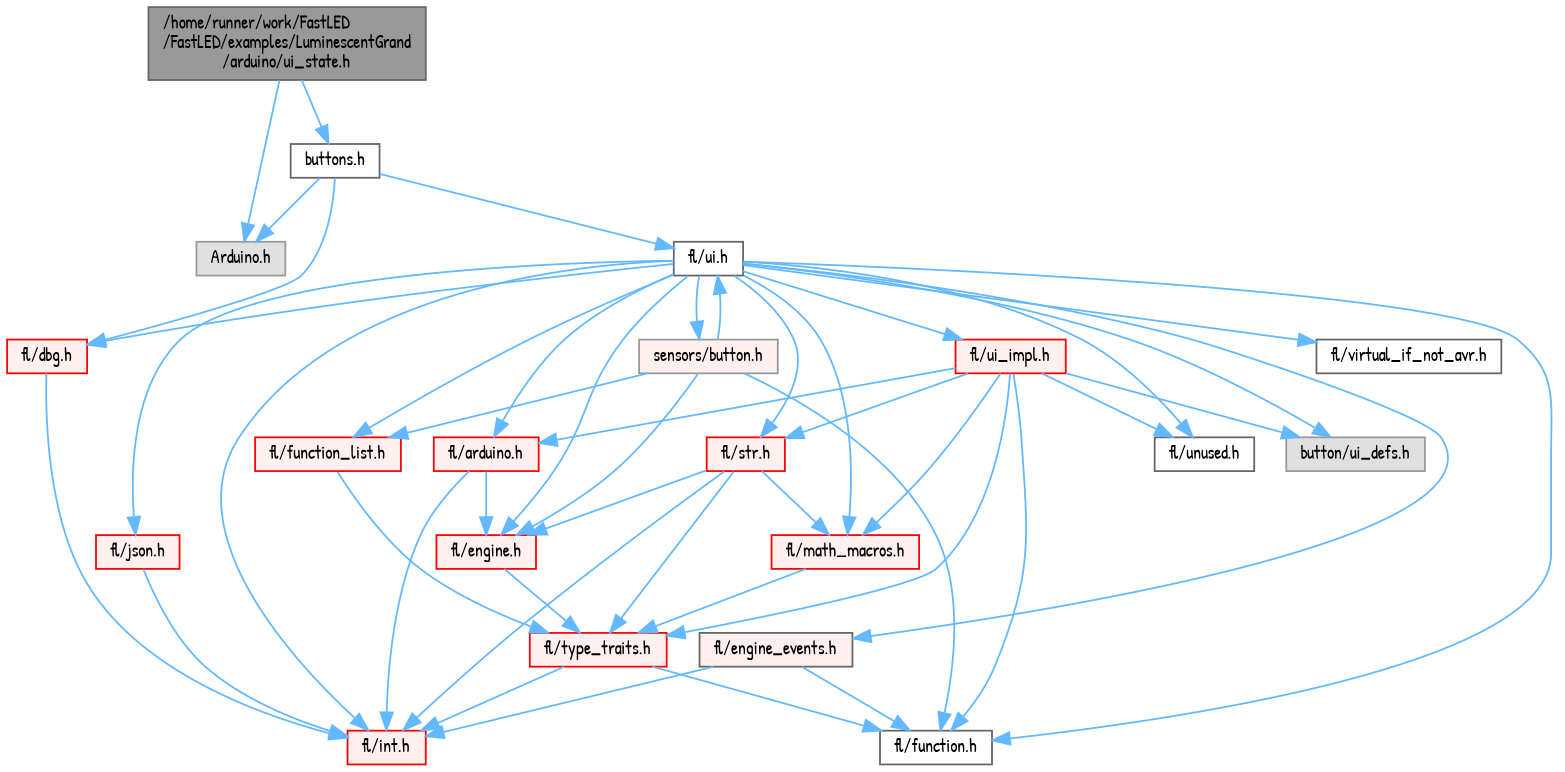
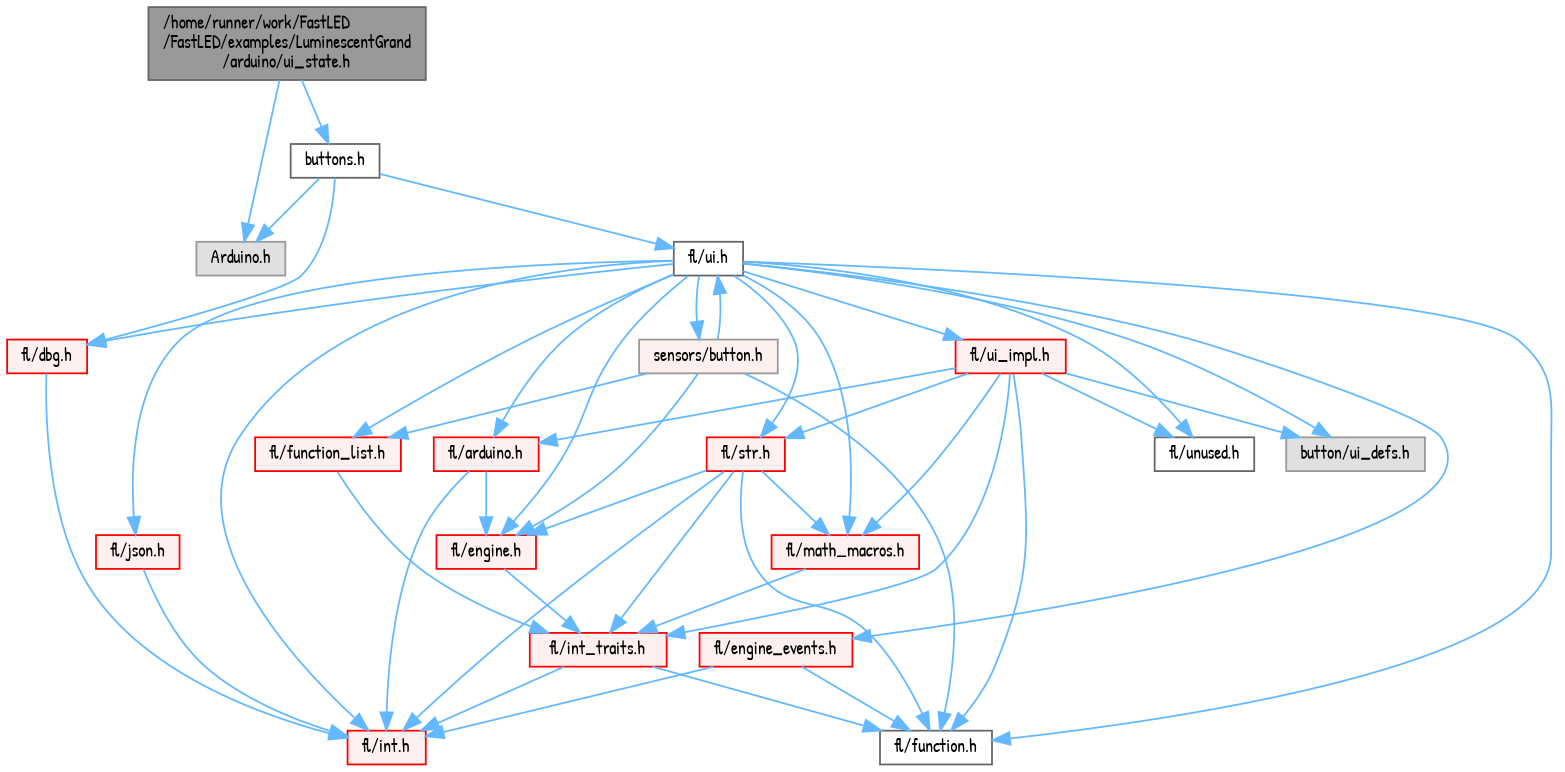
node "fl/virtual_if_not_avr.h": removed
edge "fl/str.h" -> "fl/function.h": added
node "fl/type_traits.h": label "fl/type_traits.h" -> "fl/int_traits.h"
node "fl/engine_events.h": color grey40 -> red
